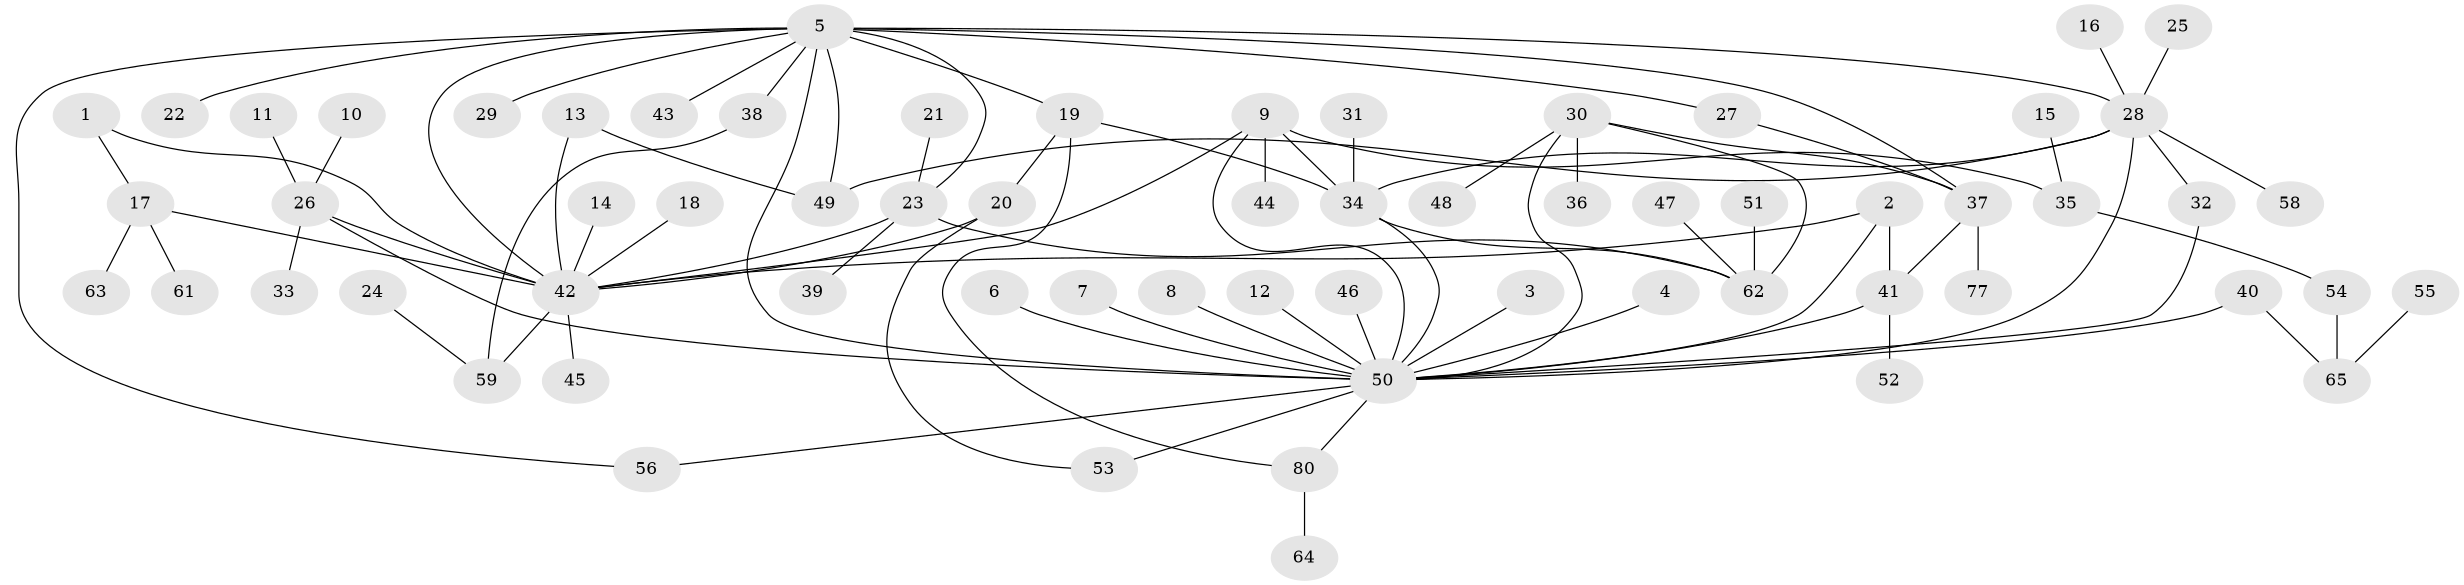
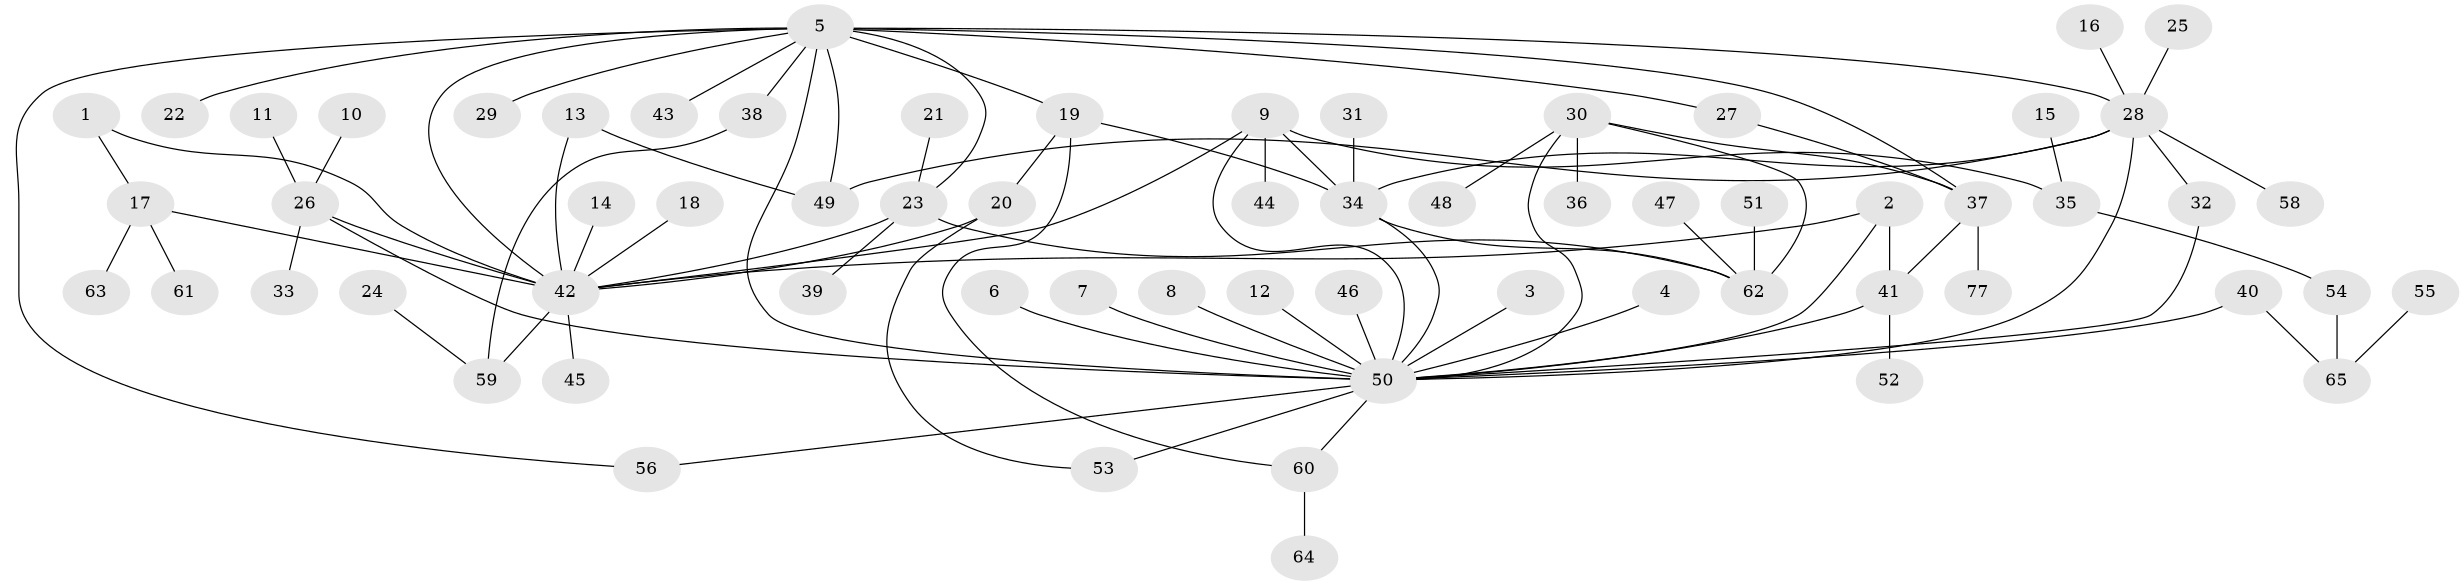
node "80": label "80" -> "60"
